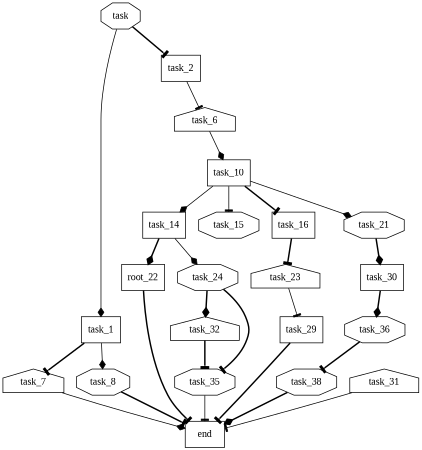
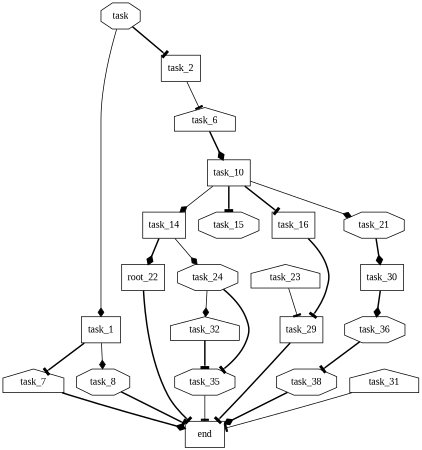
edge "task_6" -> "task_10": style solid -> bold
edge "task_10" -> "task_15": style solid -> bold
edge "task_16" -> "task_23": now "task_16" -> "task_29"
edge "task_24" -> "task_32": style bold -> solid
edge "task_7" -> "end": style solid -> bold
